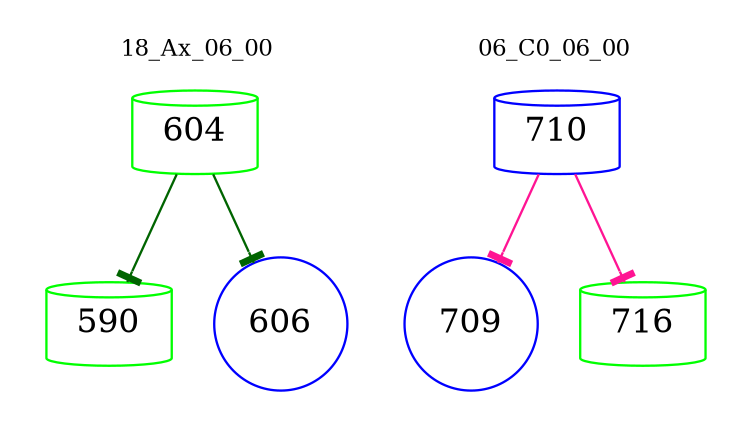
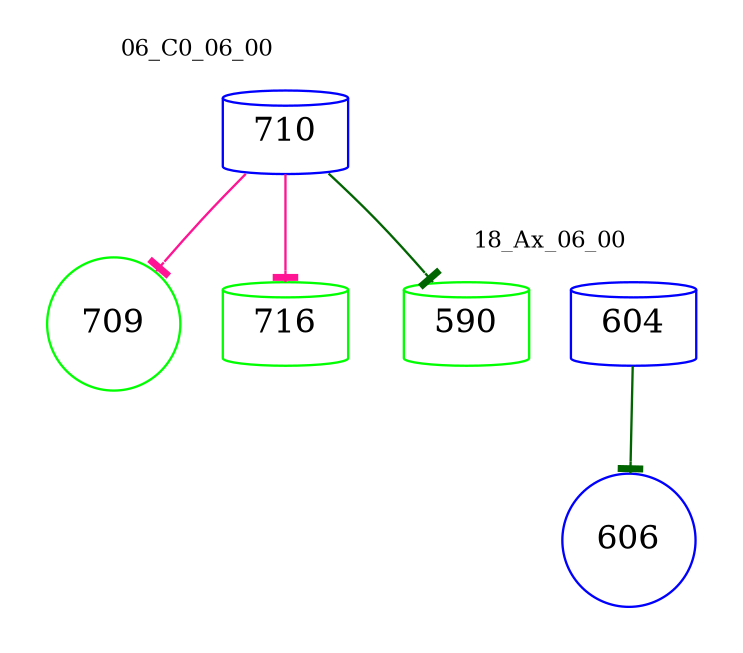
node "604": color green -> blue
edge "604" -> "590": now "710" -> "590"
node "709": color blue -> green
